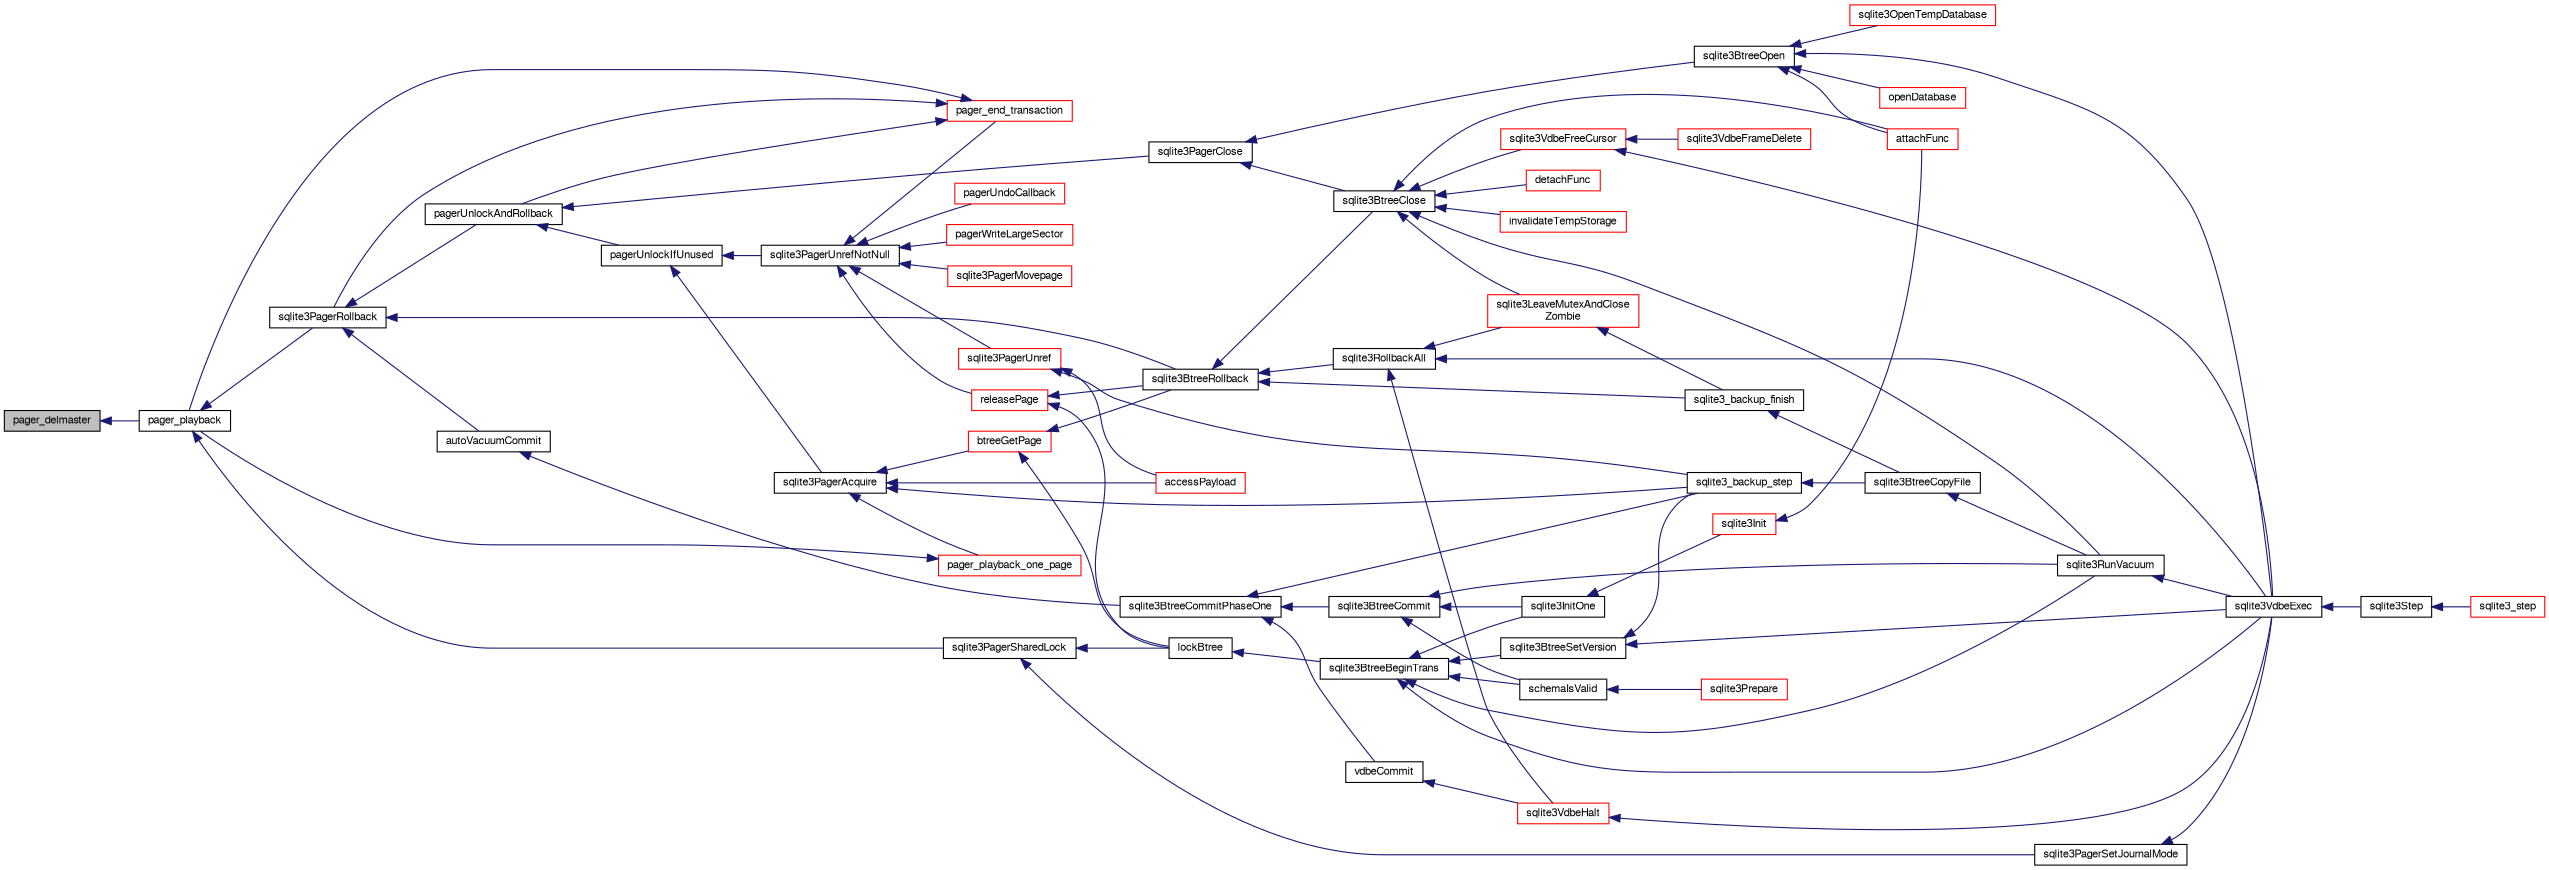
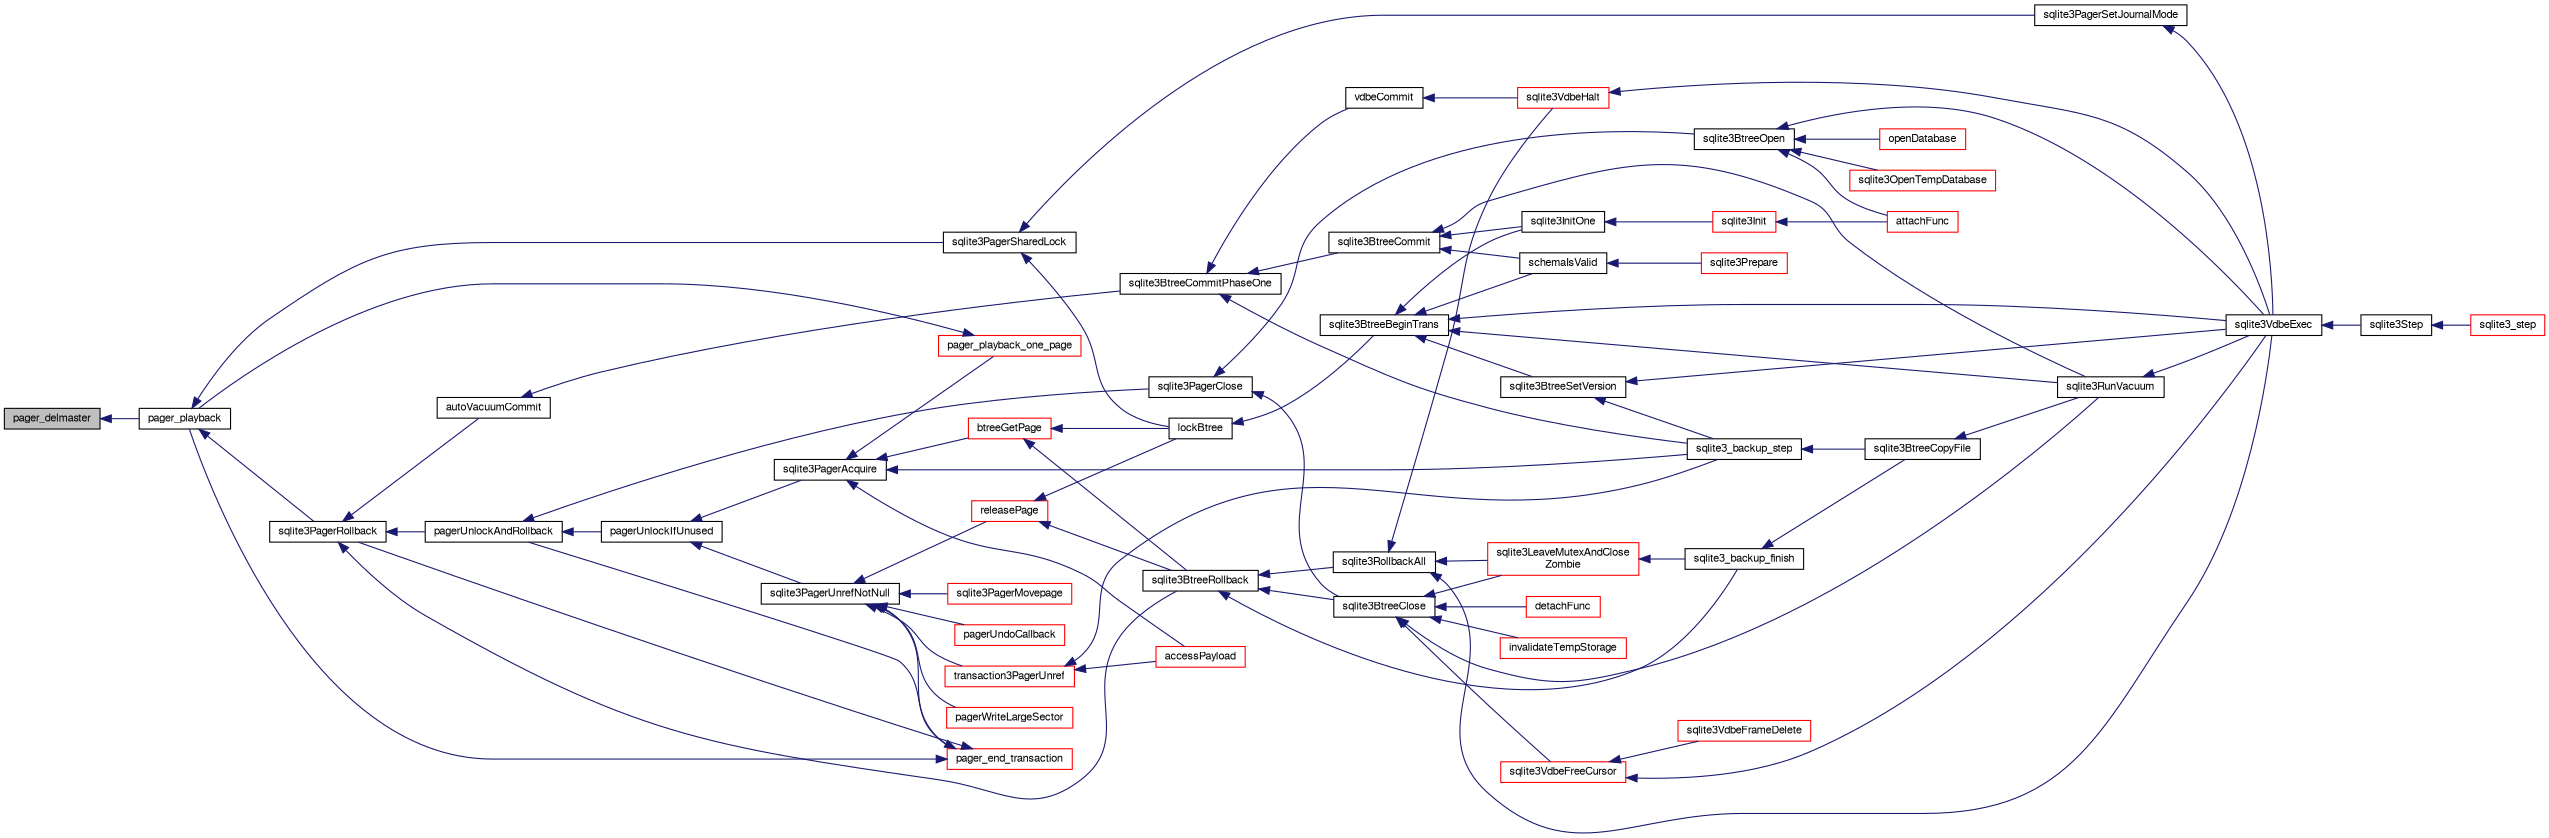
edge "attachFunc" -> "sqlite3BtreeClose": removed
node "sqlite3PagerUnref": label "sqlite3PagerUnref" -> "transaction3PagerUnref"
